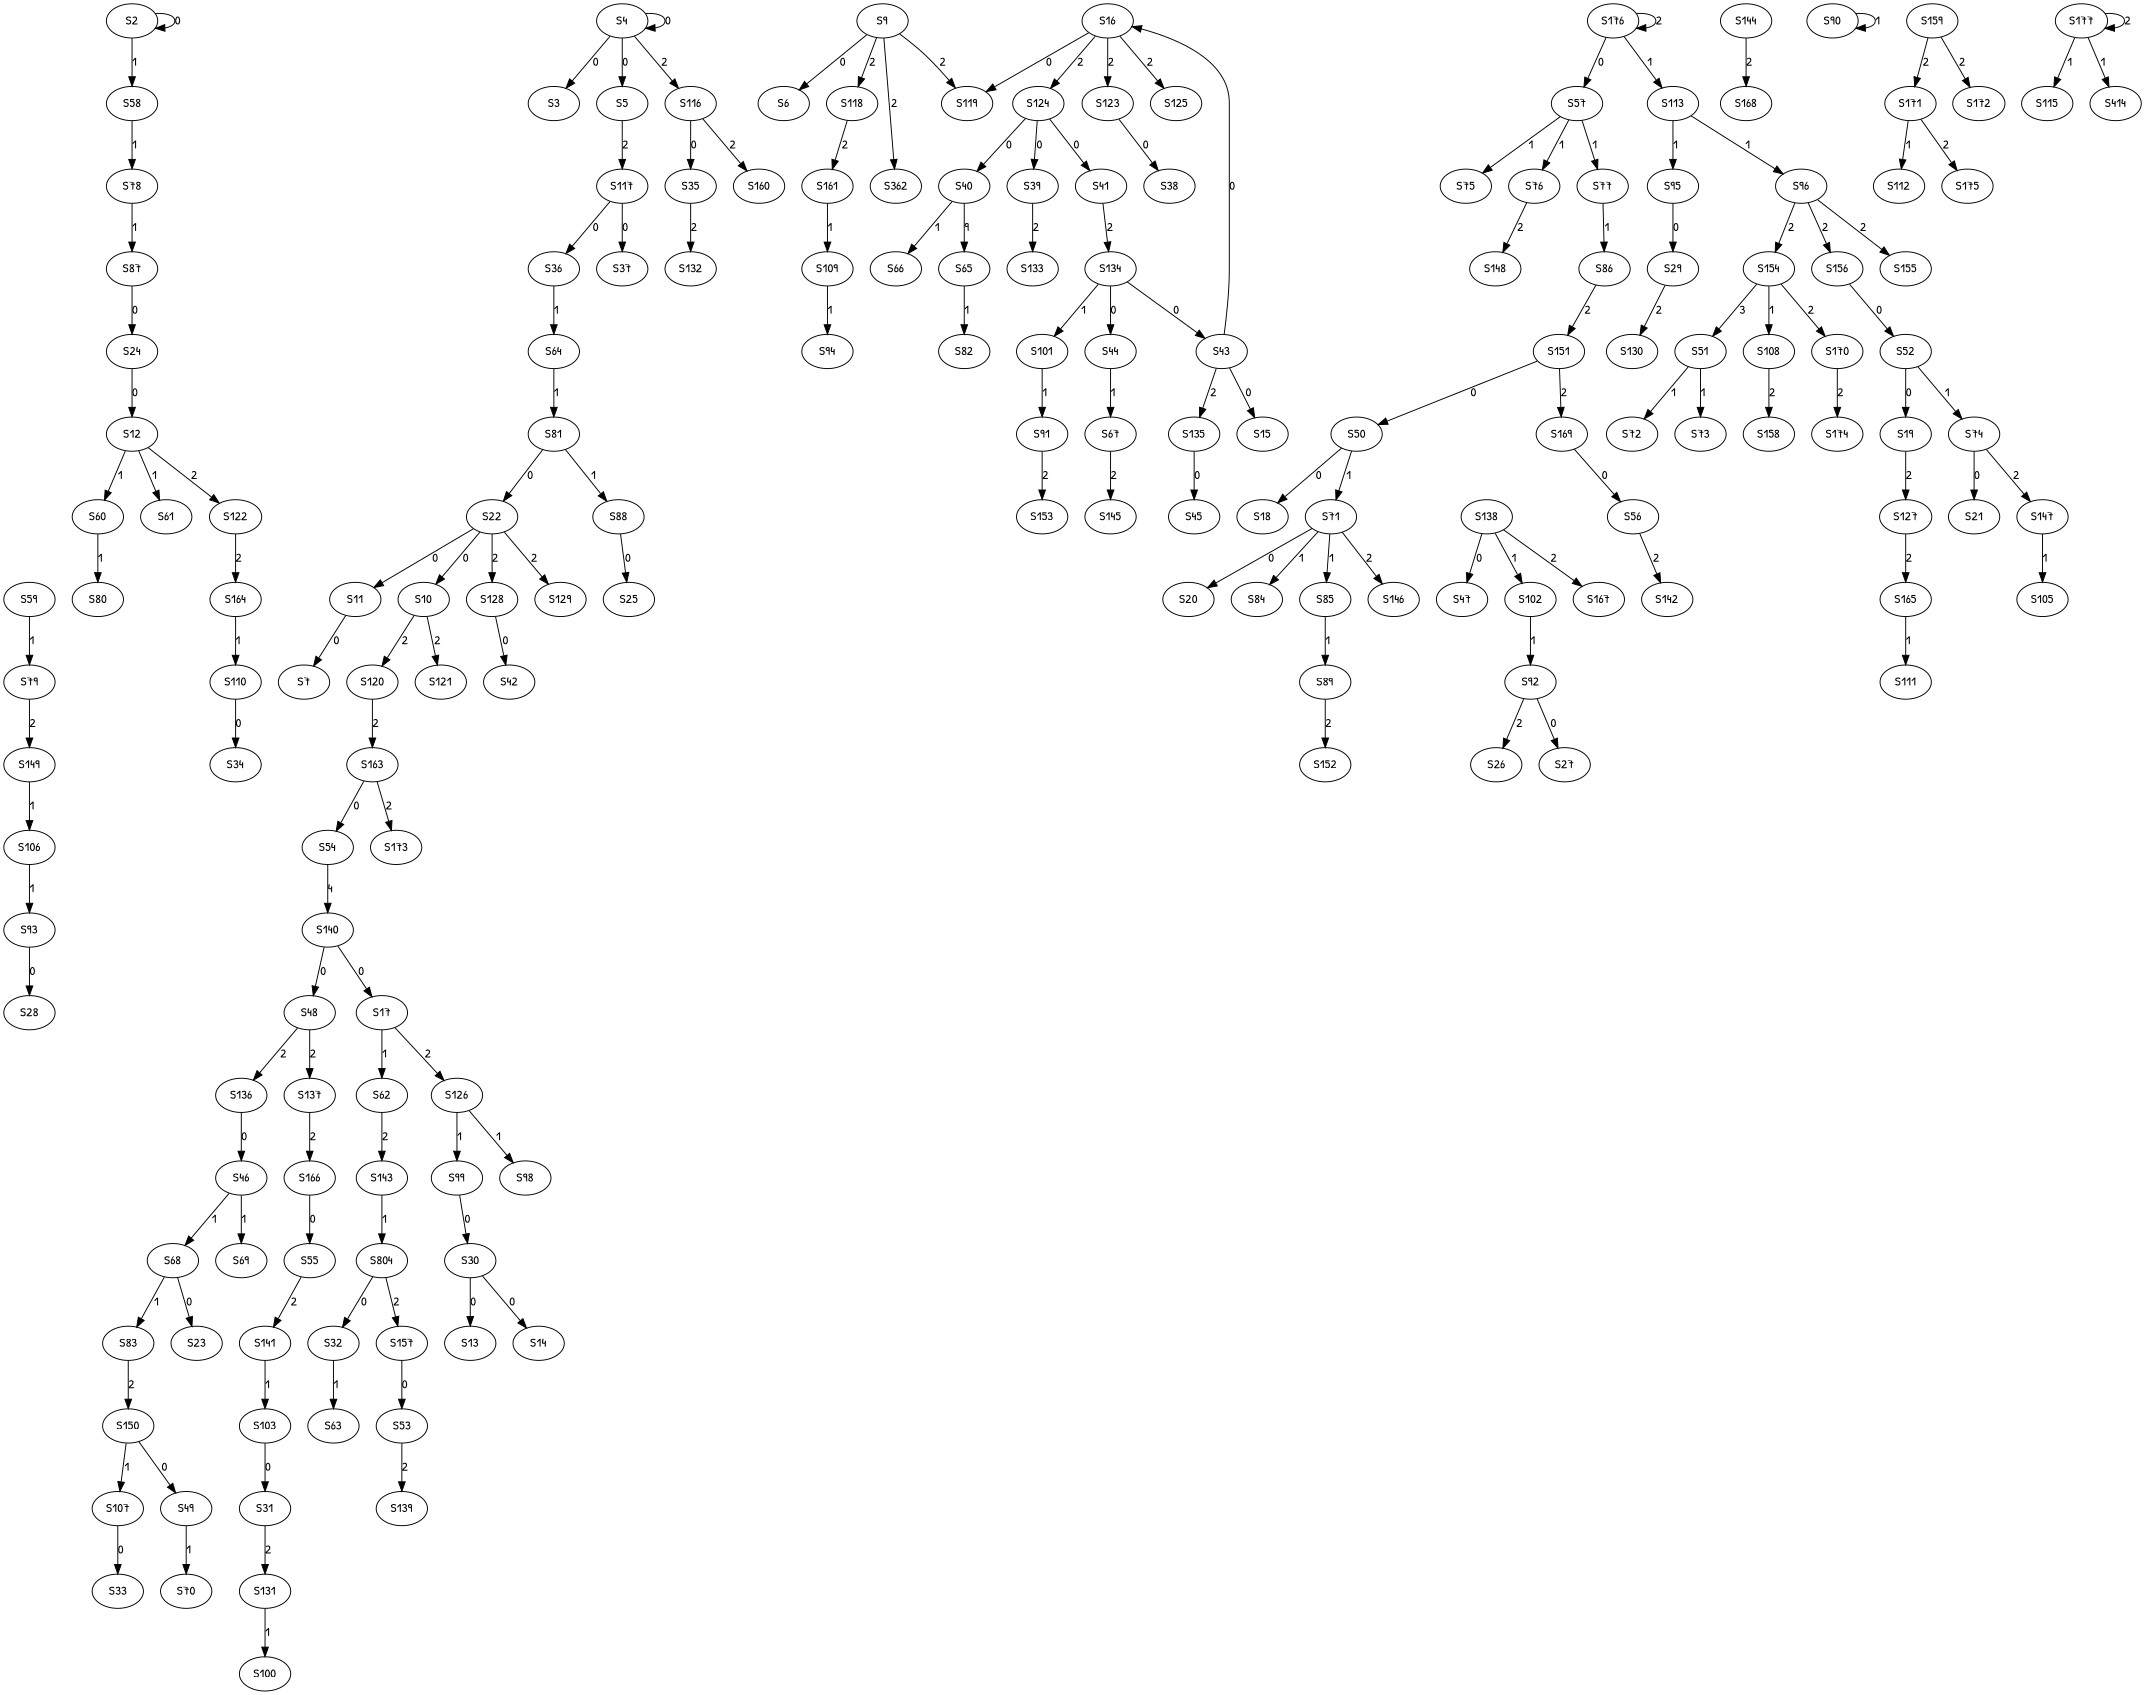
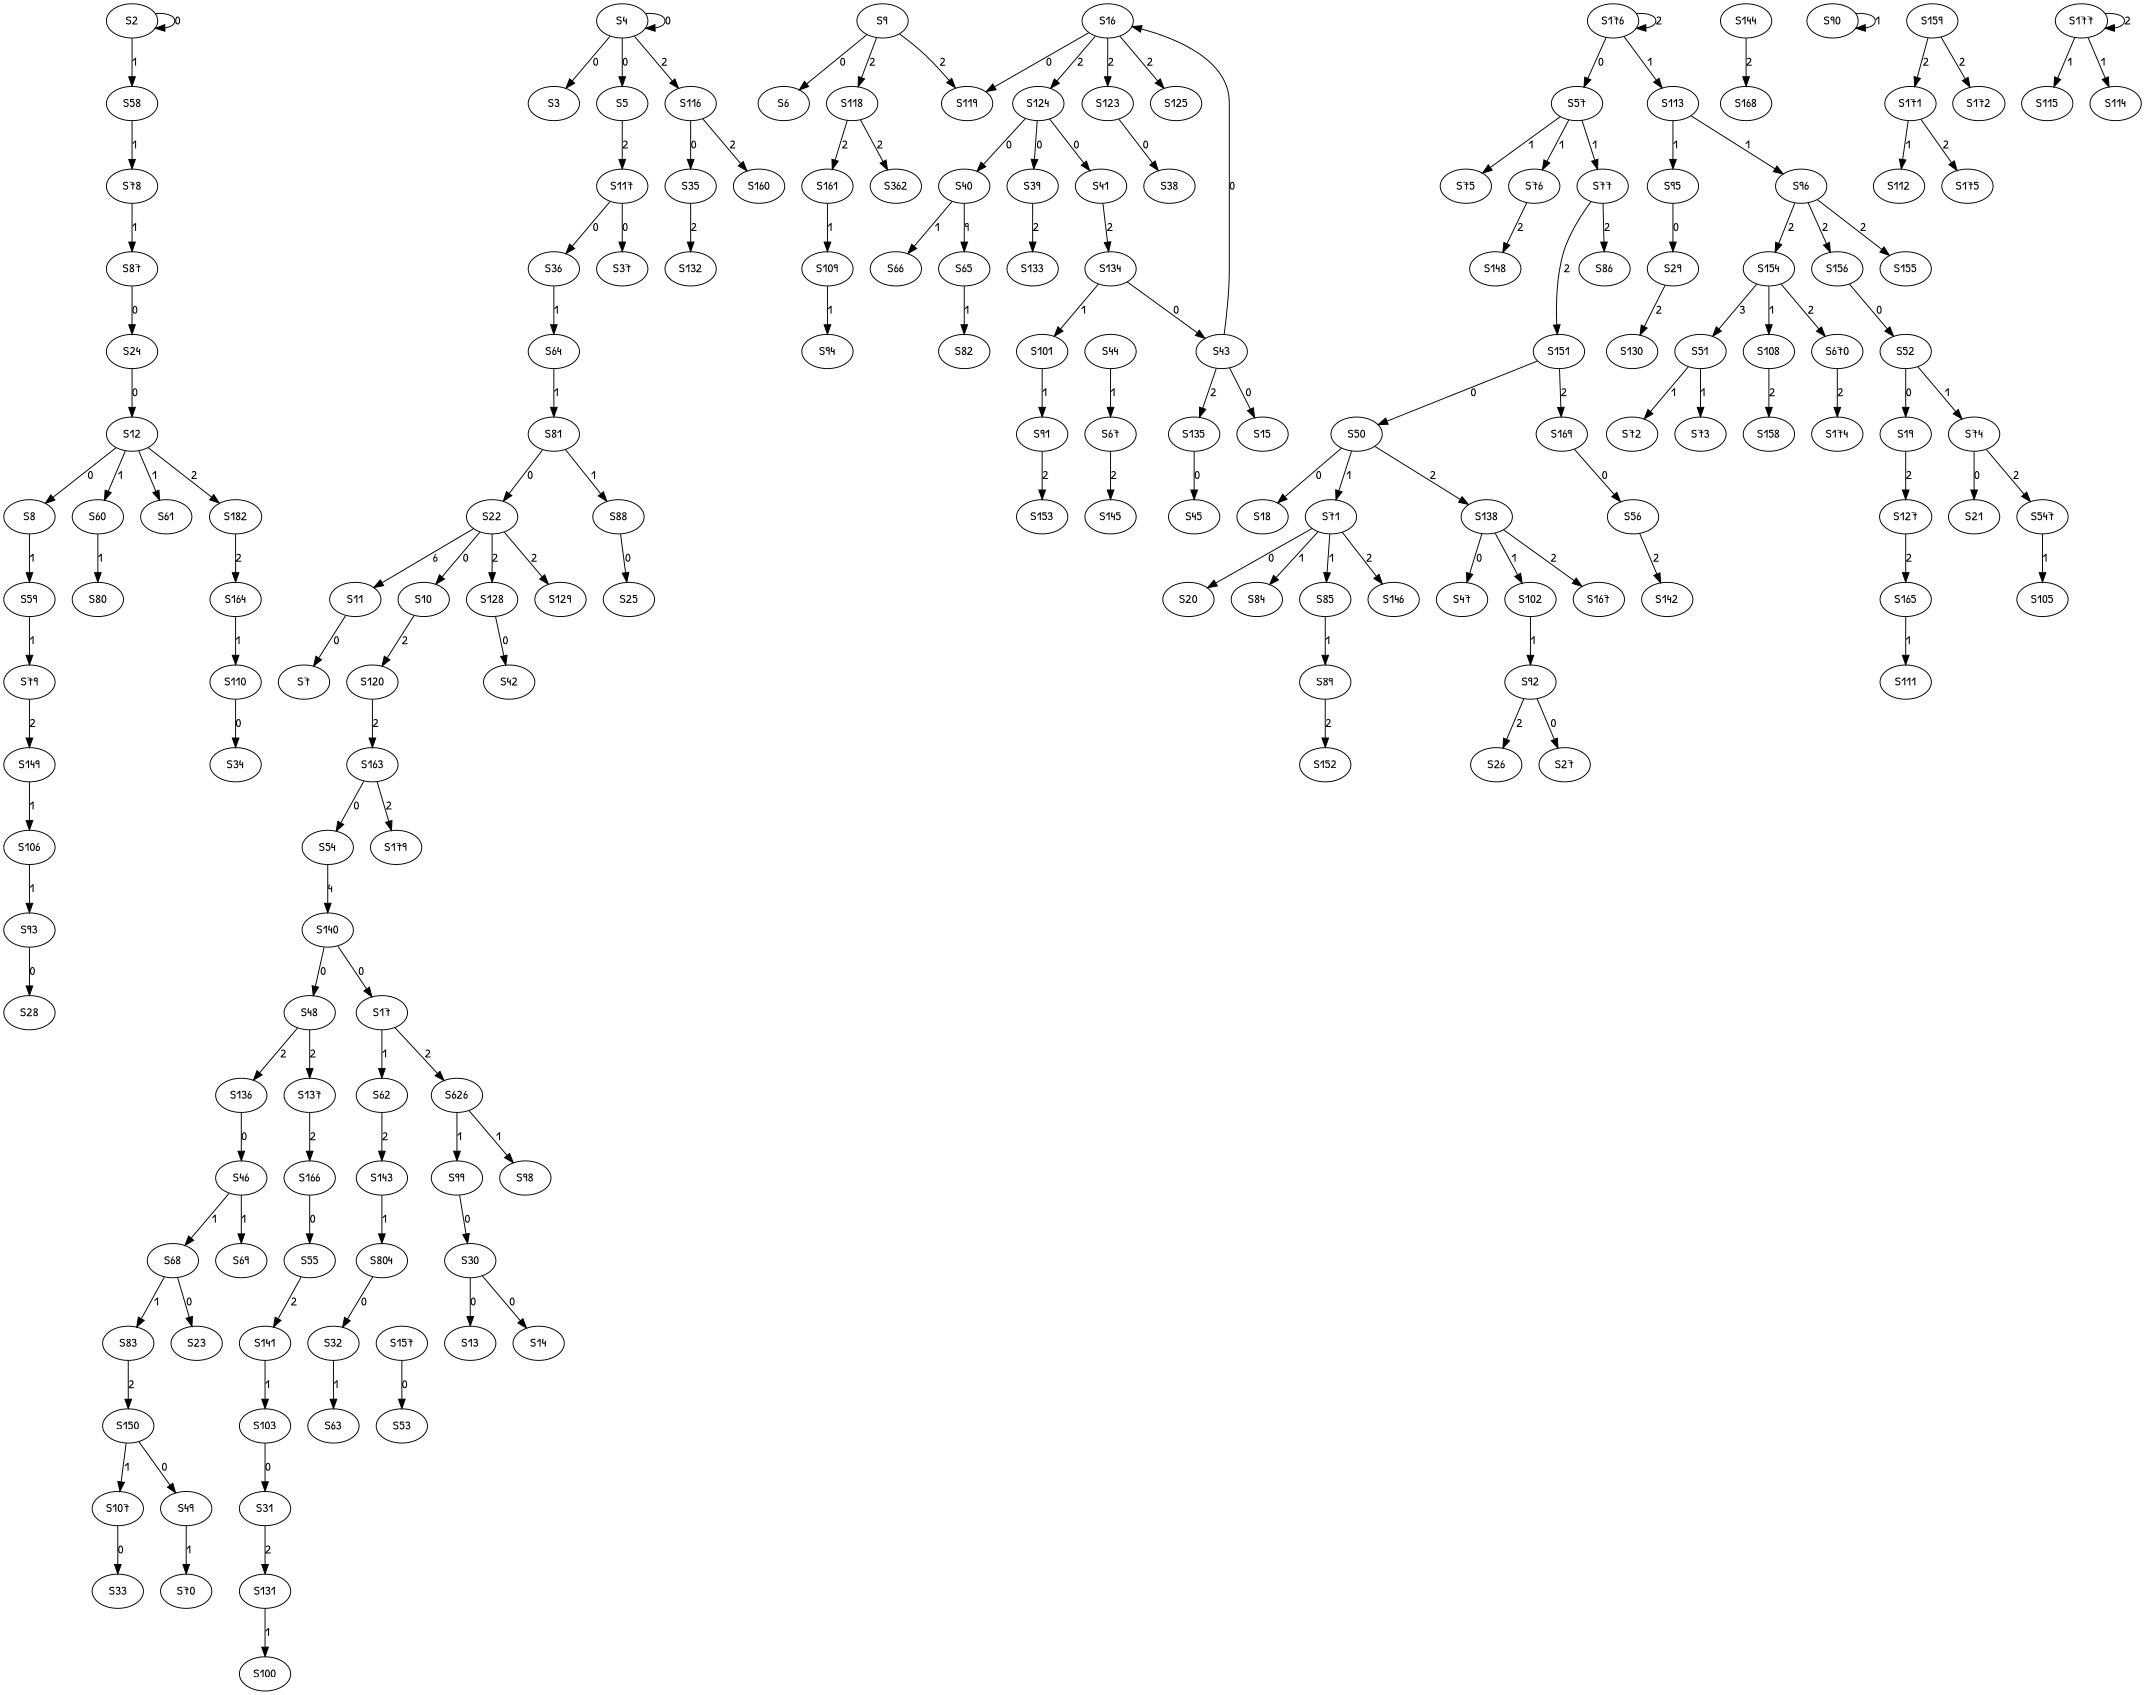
edge "S9" -> "S362": now "S118" -> "S362"
node "S414": label "S414" -> "S114"
edge "S77" -> "S86": label "1" -> "2"
edge "S134" -> "S44": removed, label "0"
edge "S86" -> "S151": now "S77" -> "S151"
node "S170": label "S170" -> "S670"
edge "S50" -> "S138": added, label "2"
node "S8": added
node "S122": label "S122" -> "S182"
node "S147": label "S147" -> "S547"
edge "S22" -> "S11": label "0" -> "6"
node "S121": removed
node "S173": label "S173" -> "S179"
node "S126": label "S126" -> "S626"
edge "S804" -> "S157": removed, label "2"
node "S139": removed
